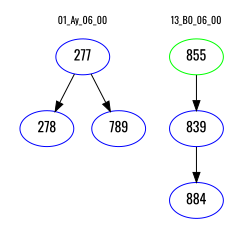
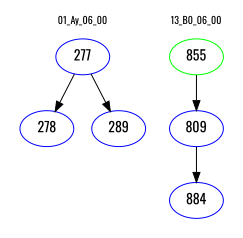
node "789": label "789" -> "289"
node "839": label "839" -> "809"
